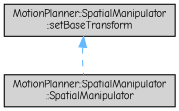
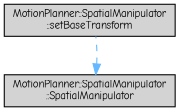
edge "MotionPlanner::SpatialManipulator ::SpatialManipulator" -> "MotionPlanner::SpatialManipulator ::setBaseTransform": reversed
